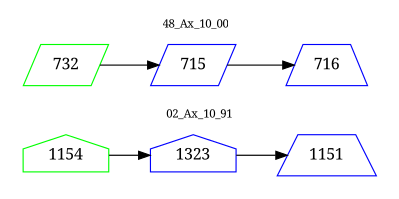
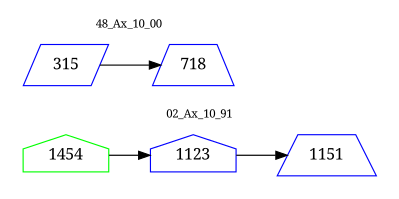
node "732": removed
node "715": label "715" -> "315"
node "716": label "716" -> "718"
node "1154": label "1154" -> "1454"
node "1323": label "1323" -> "1123"
